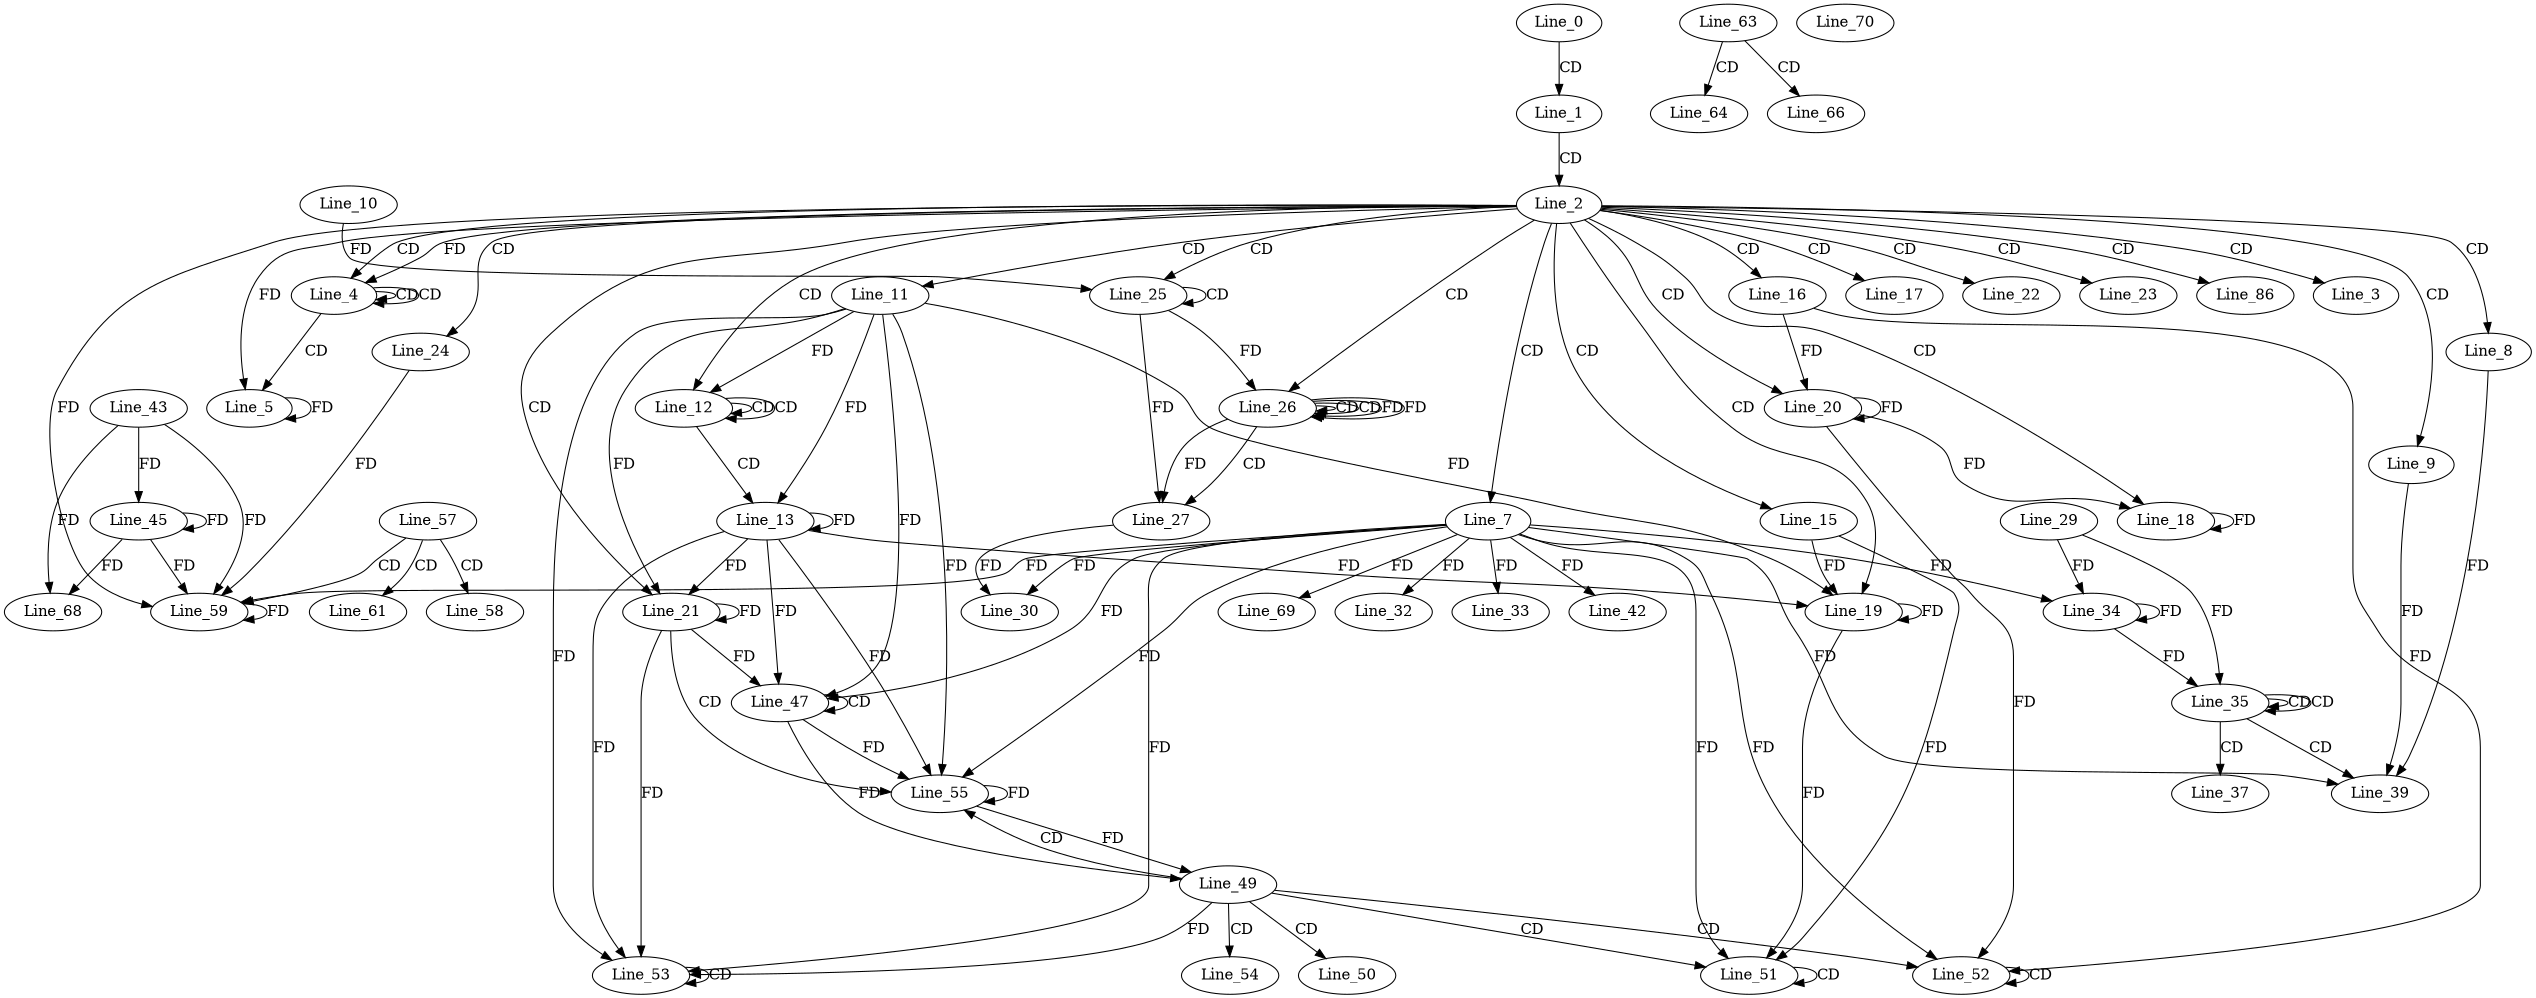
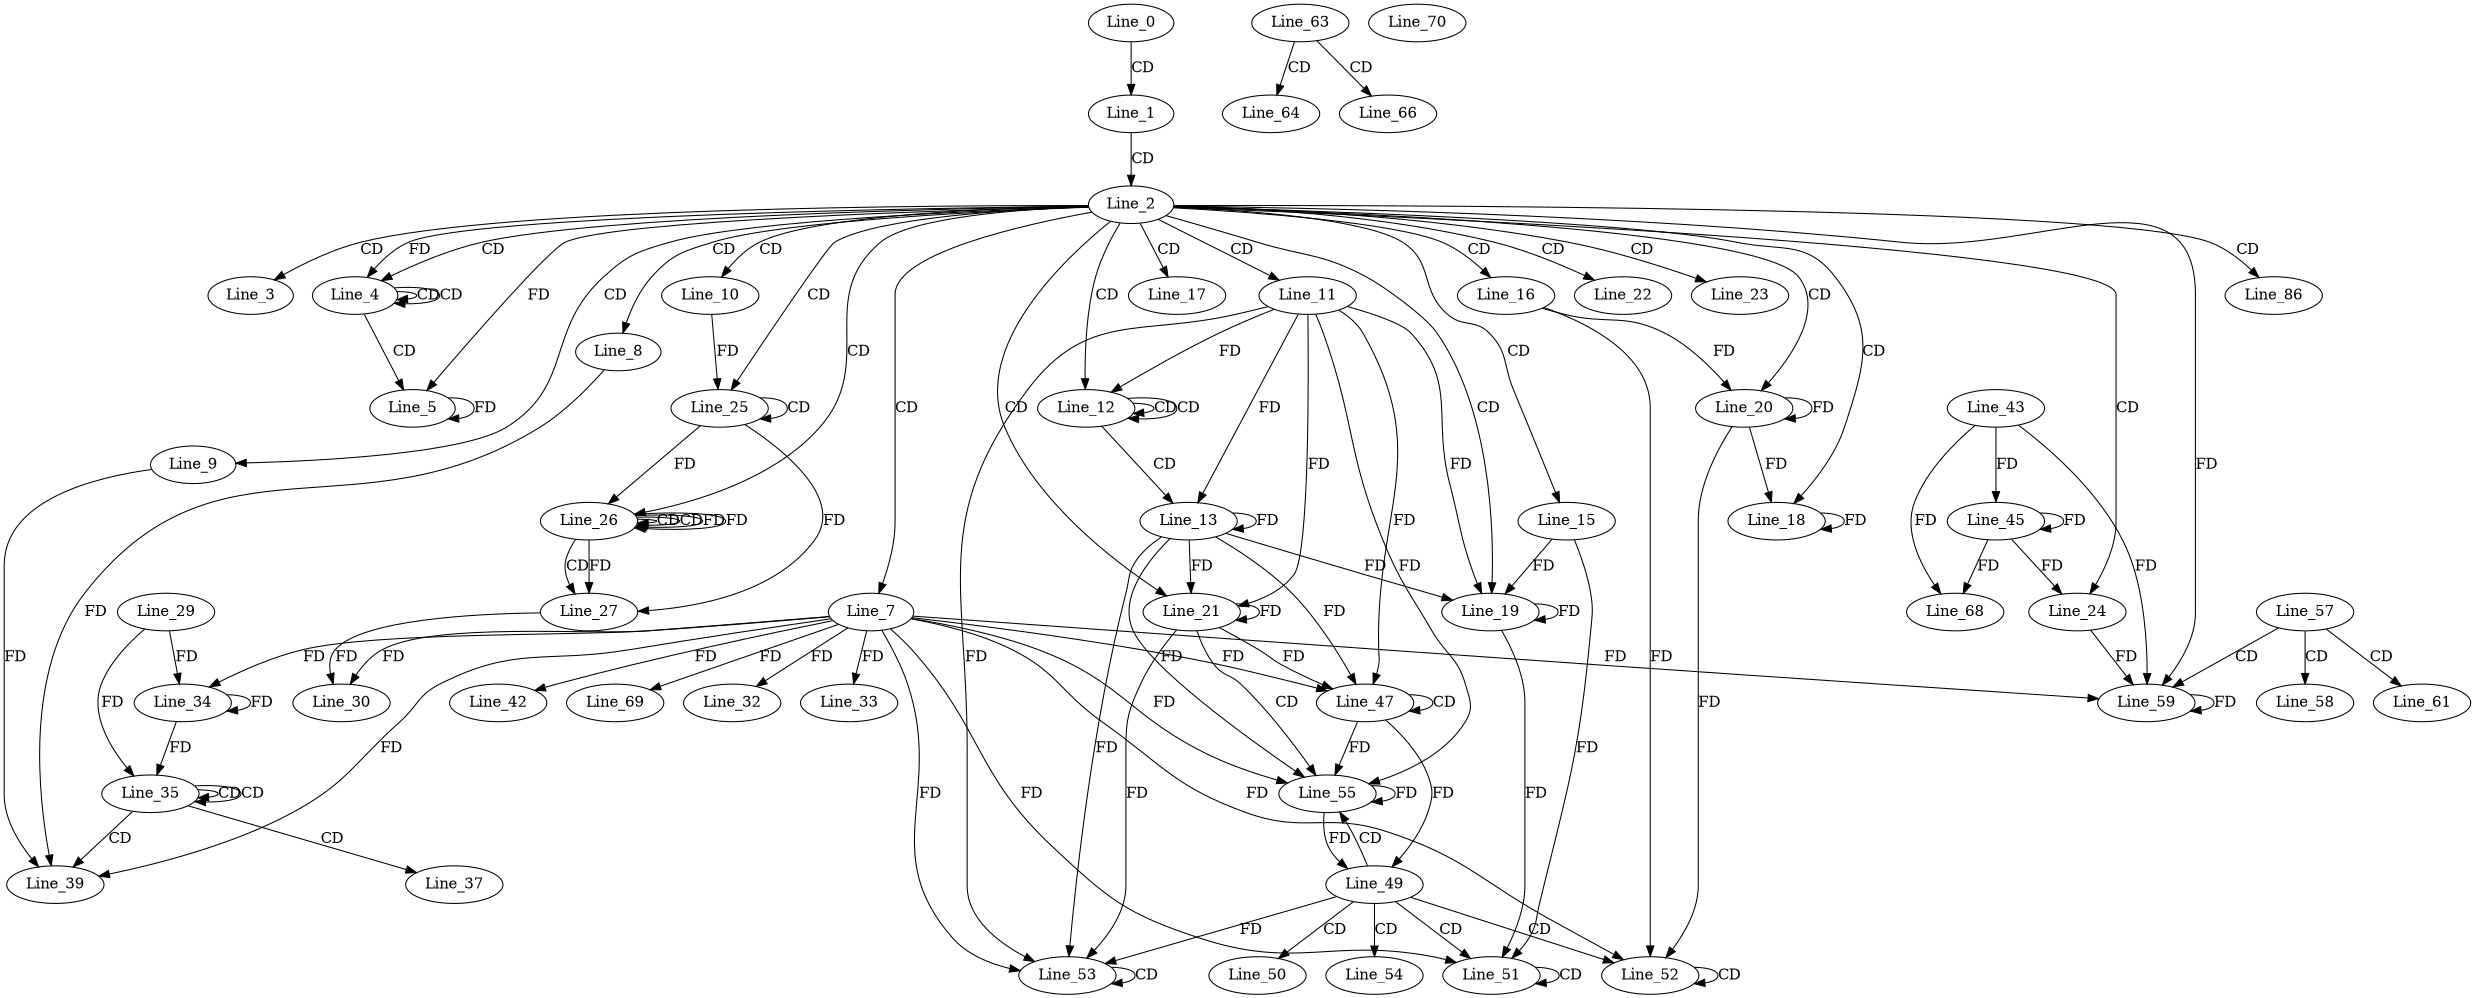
edge "Line_2" -> "Line_10": added, label "CD"
edge "Line_45" -> "Line_59": now "Line_45" -> "Line_24"
